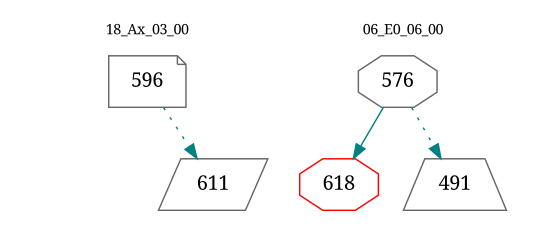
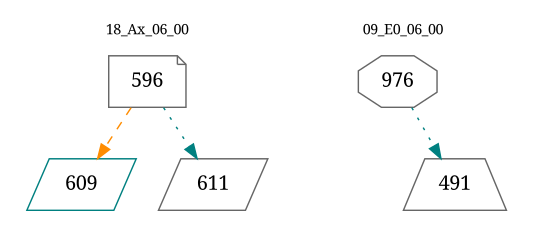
cluster "18_Ax_03_00": label "18_Ax_03_00" -> "18_Ax_06_00"
cluster "06_E0_06_00": label "06_E0_06_00" -> "09_E0_06_00"
node "576": label "576" -> "976"
node "609": added
node "618": removed
